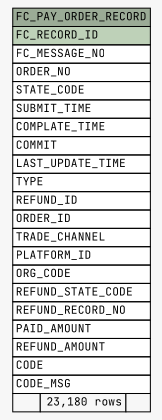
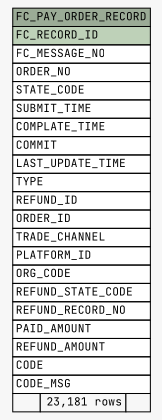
node "FC_PAY_ORDER_RECORD": text "23,180 rows" -> "23,181 rows"
